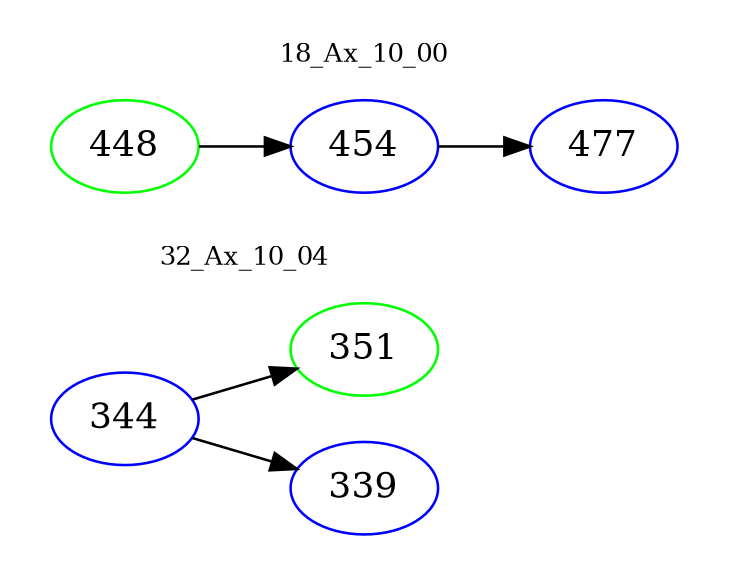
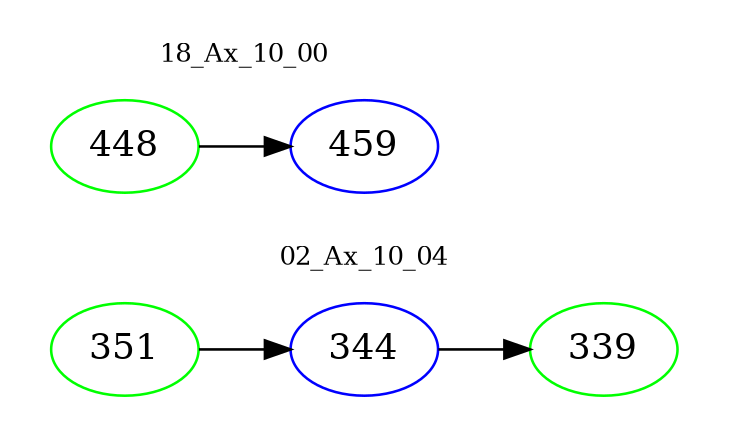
node "454": label "454" -> "459"
node "477": removed
cluster "32_Ax_10_04": label "32_Ax_10_04" -> "02_Ax_10_04"
edge "344" -> "351": reversed
node "339": color blue -> green
